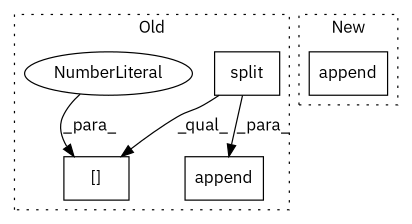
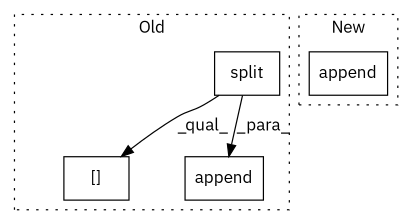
node "NumberLiteral": removed
